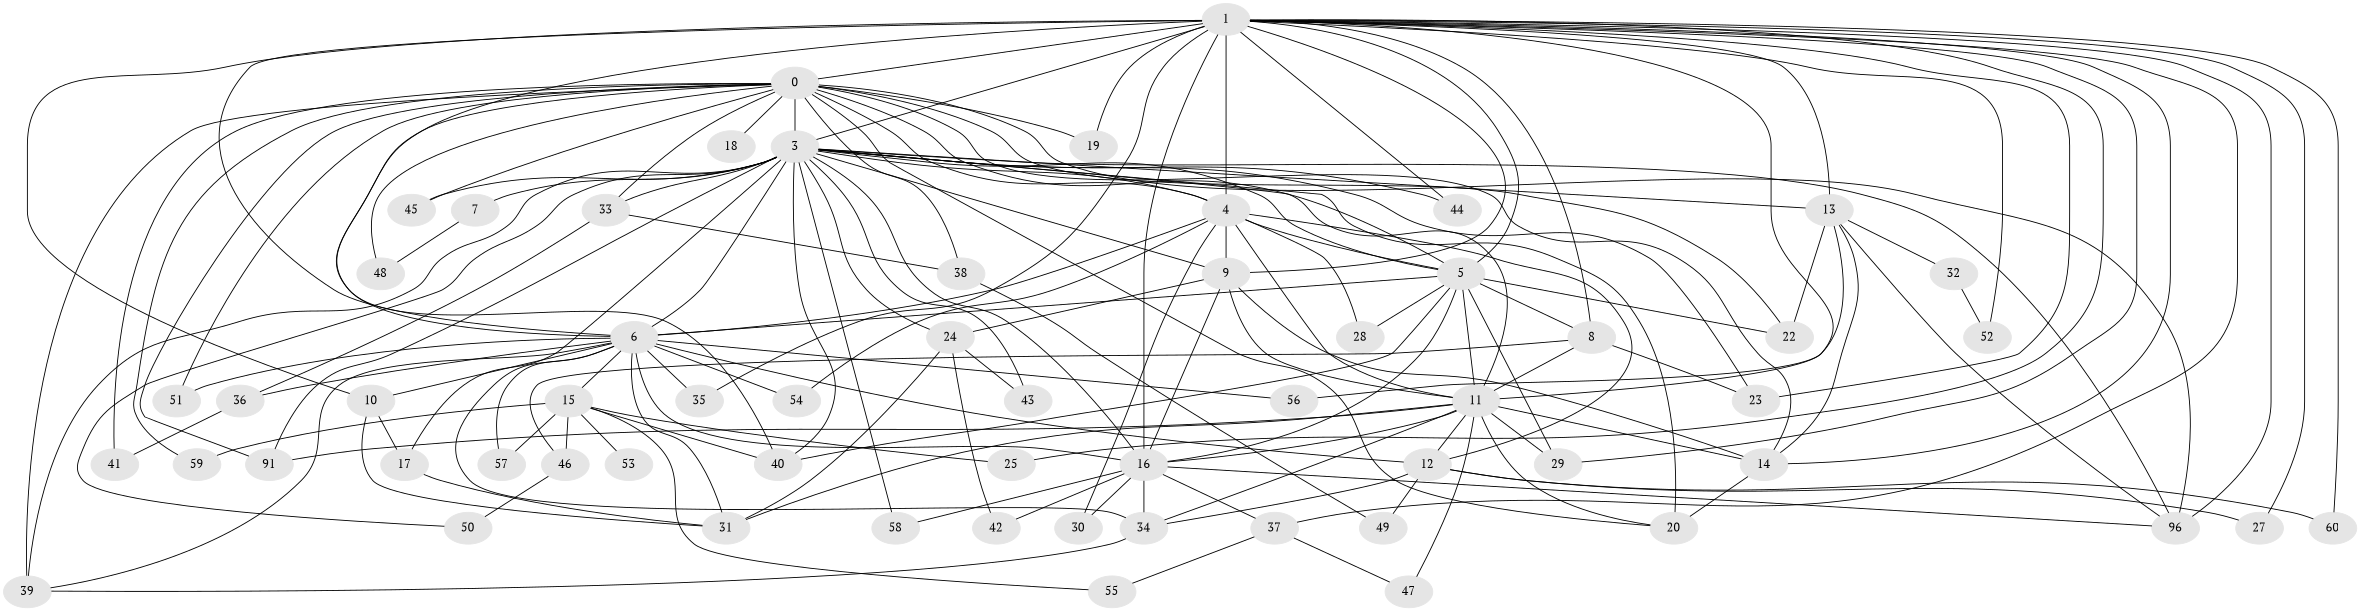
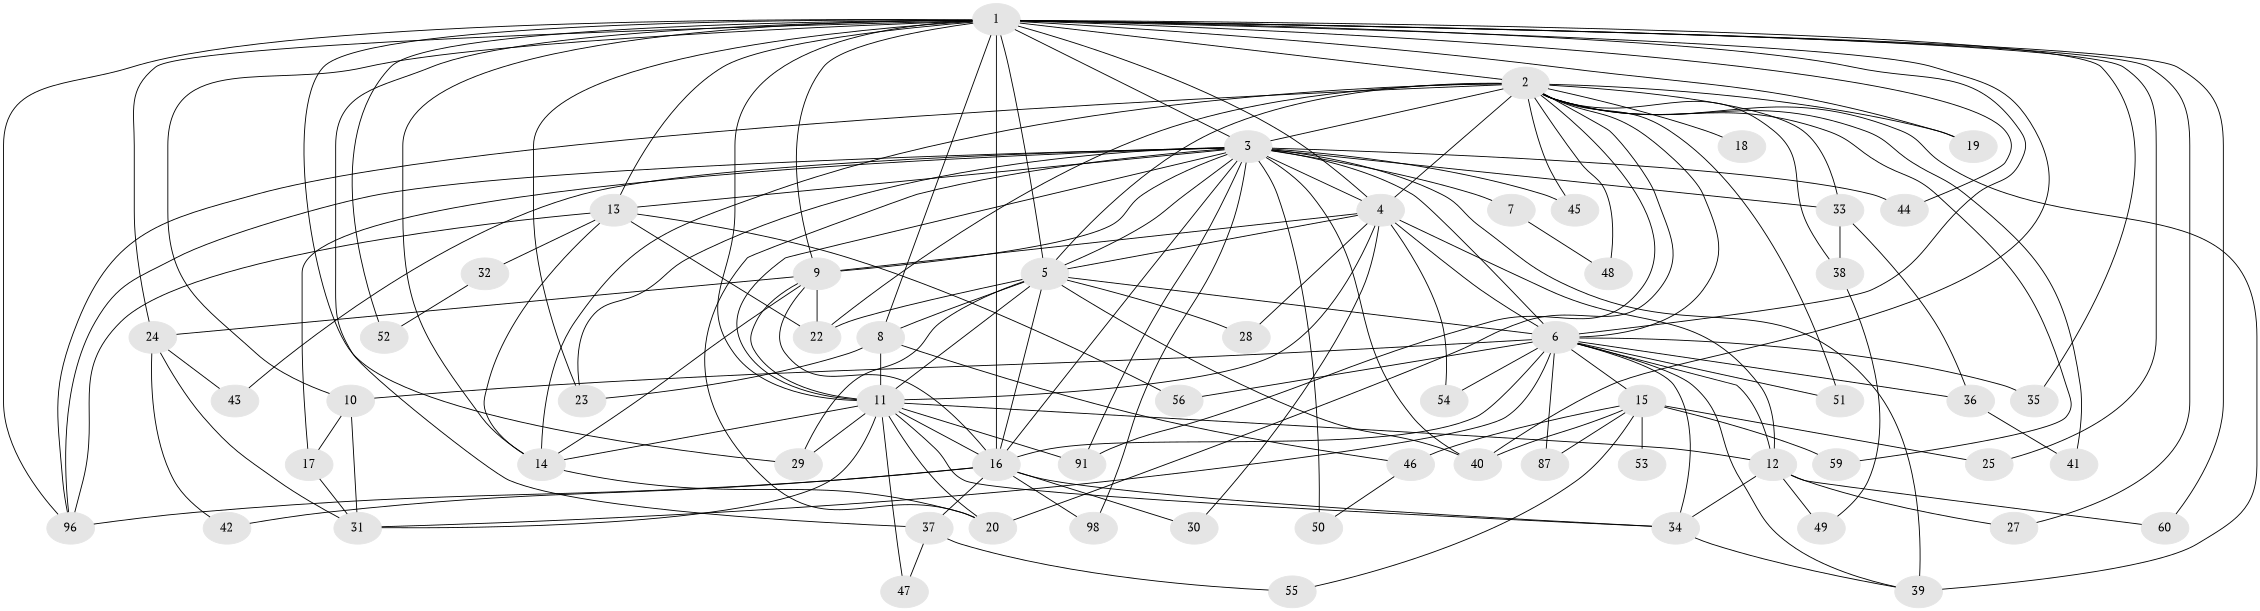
node "0": label "0" -> "2"
edge "3" -- "24": now "1" -- "24"
edge "9" -- "22": added
node "57": label "57" -> "87"
node "58": label "58" -> "98"
